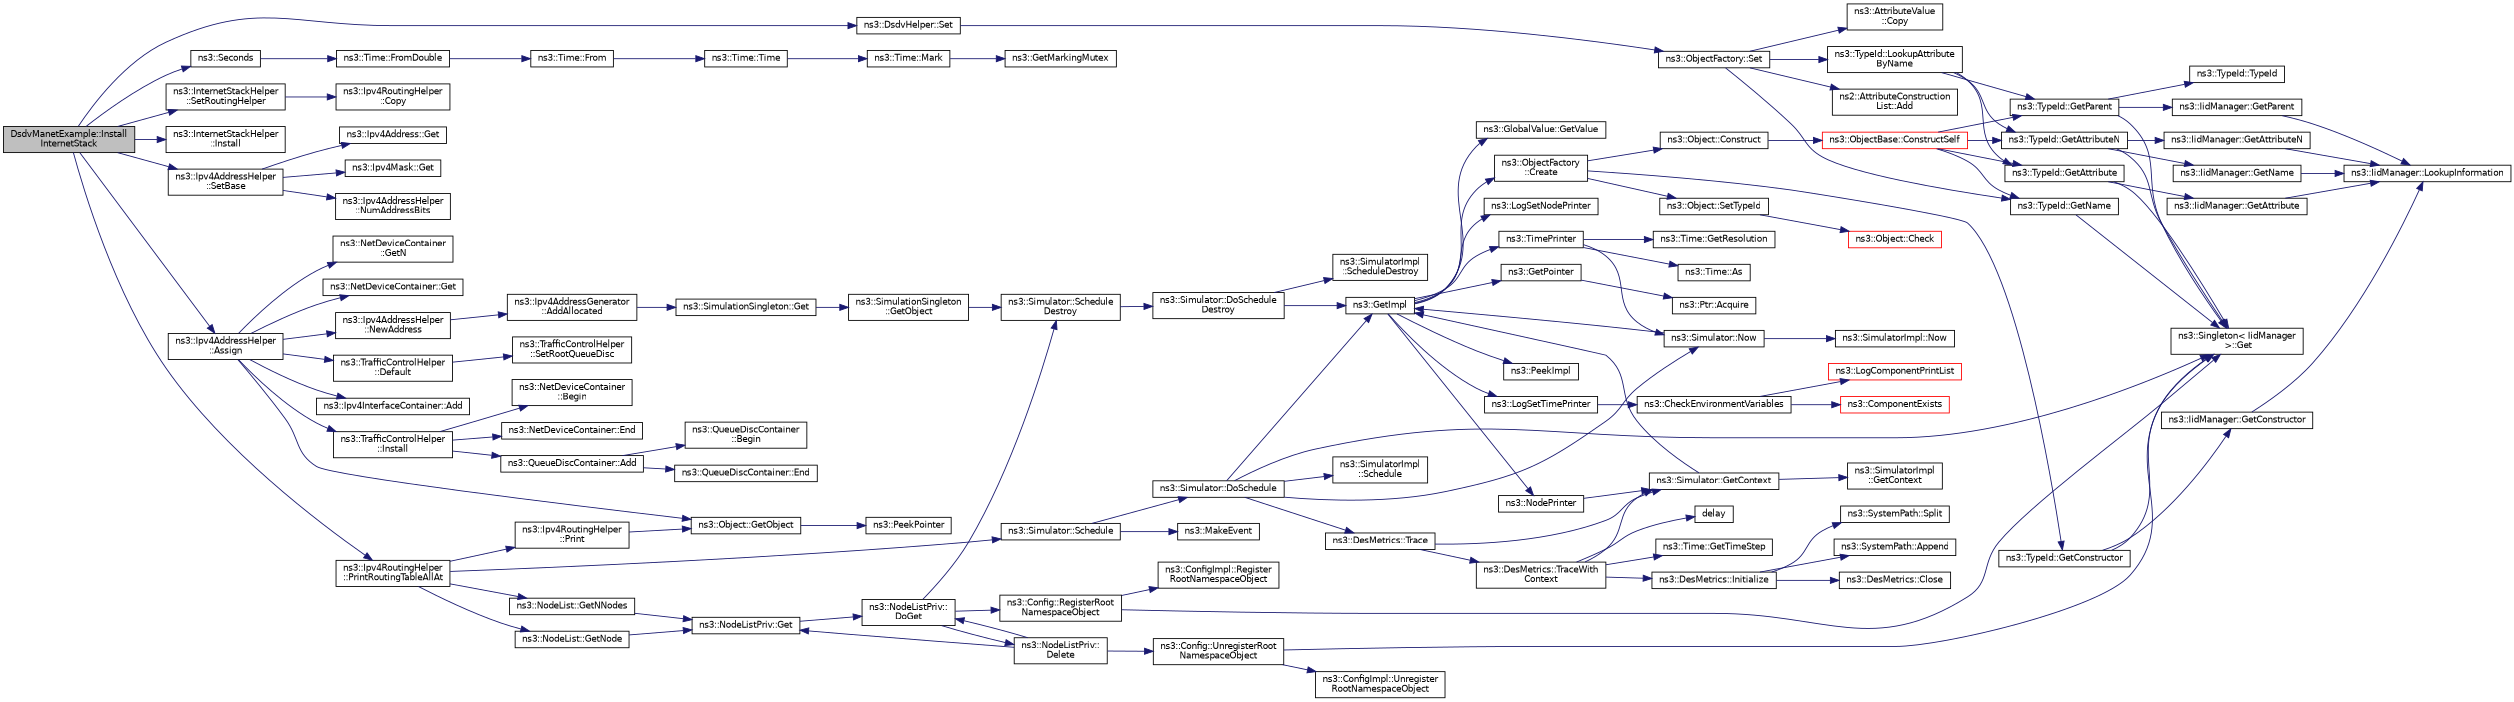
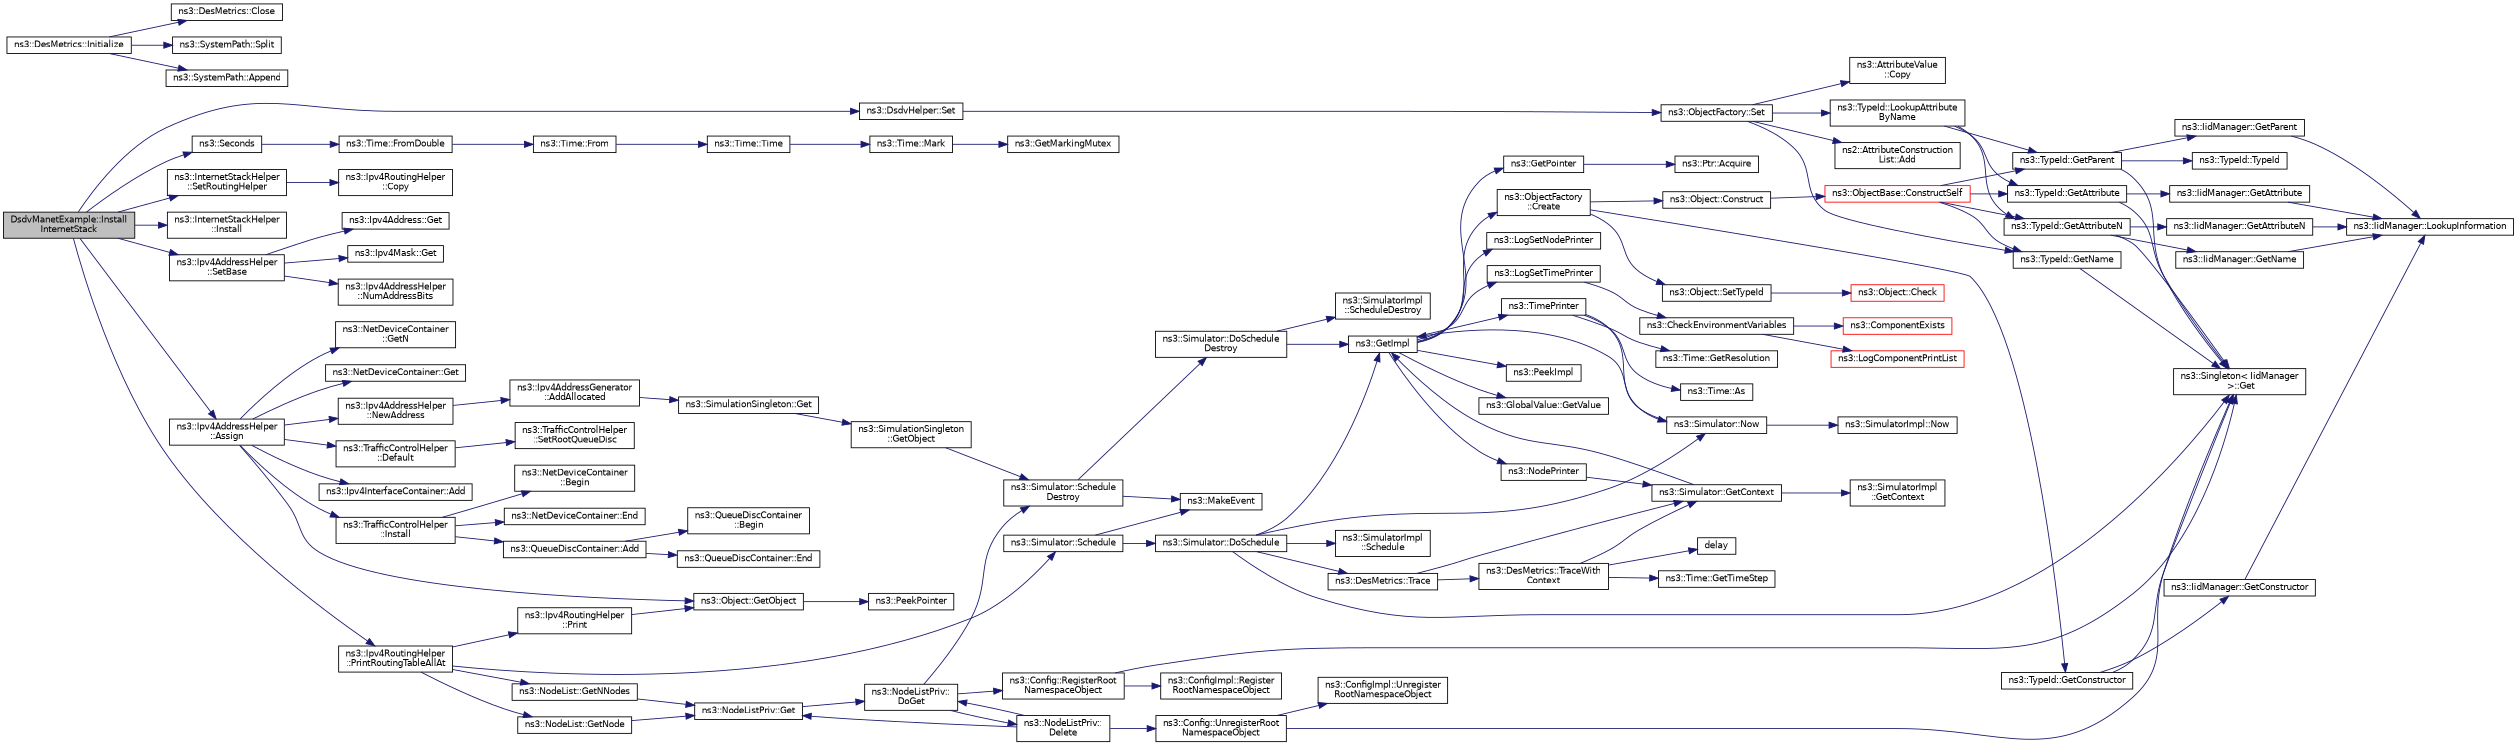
edge "ns3::Simulator::Schedule Destroy" -> "ns3::MakeEvent": added
edge "ns3::DesMetrics::TraceWith Context" -> "ns3::DesMetrics::Initialize": removed
